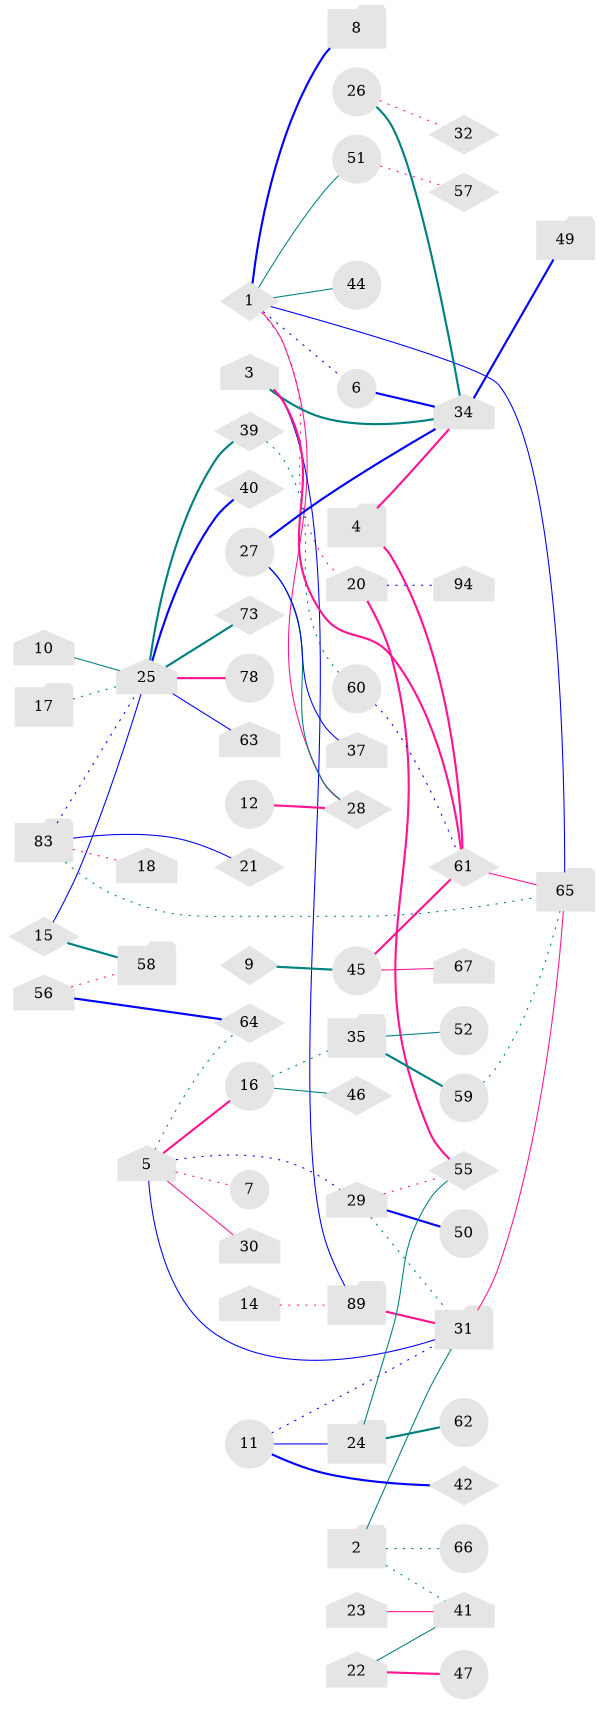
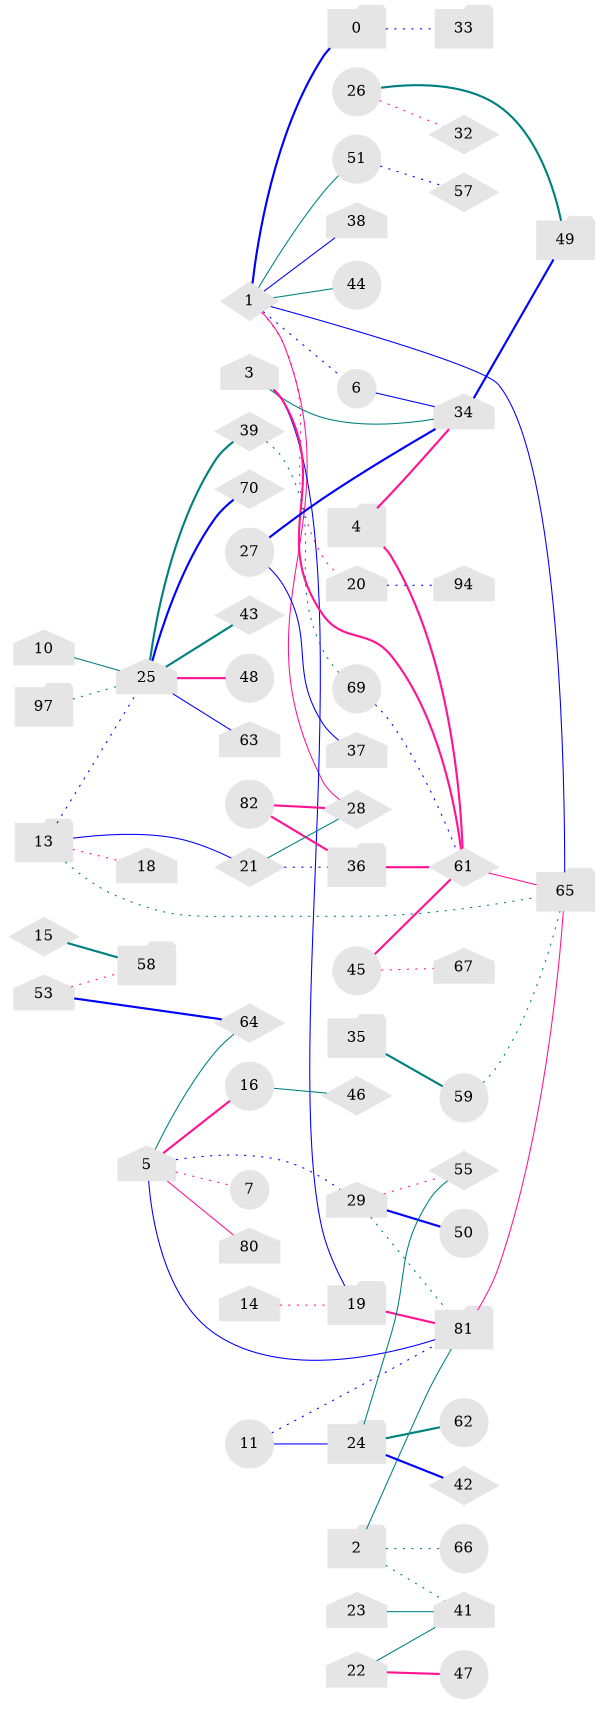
node "8": label "8" -> "0"
node "33": added
edge "51" -- "57": color deeppink -> blue
node "38": added
edge "26" -- "34": now "26" -- "49"
edge "6" -- "34": style bold -> solid
edge "3" -- "34": style bold -> solid
node "40": label "40" -> "70"
node "73": label "73" -> "43"
node "78": label "78" -> "48"
node "60": label "60" -> "69"
edge "27" -- "28": now "21" -- "28"
node "17": label "17" -> "97"
node "12": label "12" -> "82"
edge "25" -- "15": removed
node "83": label "83" -> "13"
node "36": added
edge "20" -- "55": removed
node "9": removed
edge "67" -- "45": style solid -> dotted
node "56": label "56" -> "53"
node "52": removed
edge "35" -- "16": removed
edge "64" -- "5": style dotted -> solid
node "30": label "30" -> "80"
node "89": label "89" -> "19"
node "31": label "31" -> "81"
edge "11" -- "42": now "24" -- "42"
edge "23" -- "41": color deeppink -> teal
